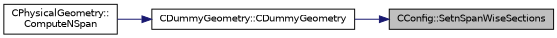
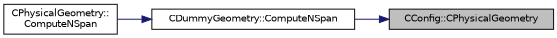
node "CDummyGeometry::CDummyGeometry": label "CDummyGeometry::CDummyGeometry" -> "CDummyGeometry::ComputeNSpan"
node "CConfig::SetnSpanWiseSections": label "CConfig::SetnSpanWiseSections" -> "CConfig::CPhysicalGeometry"
